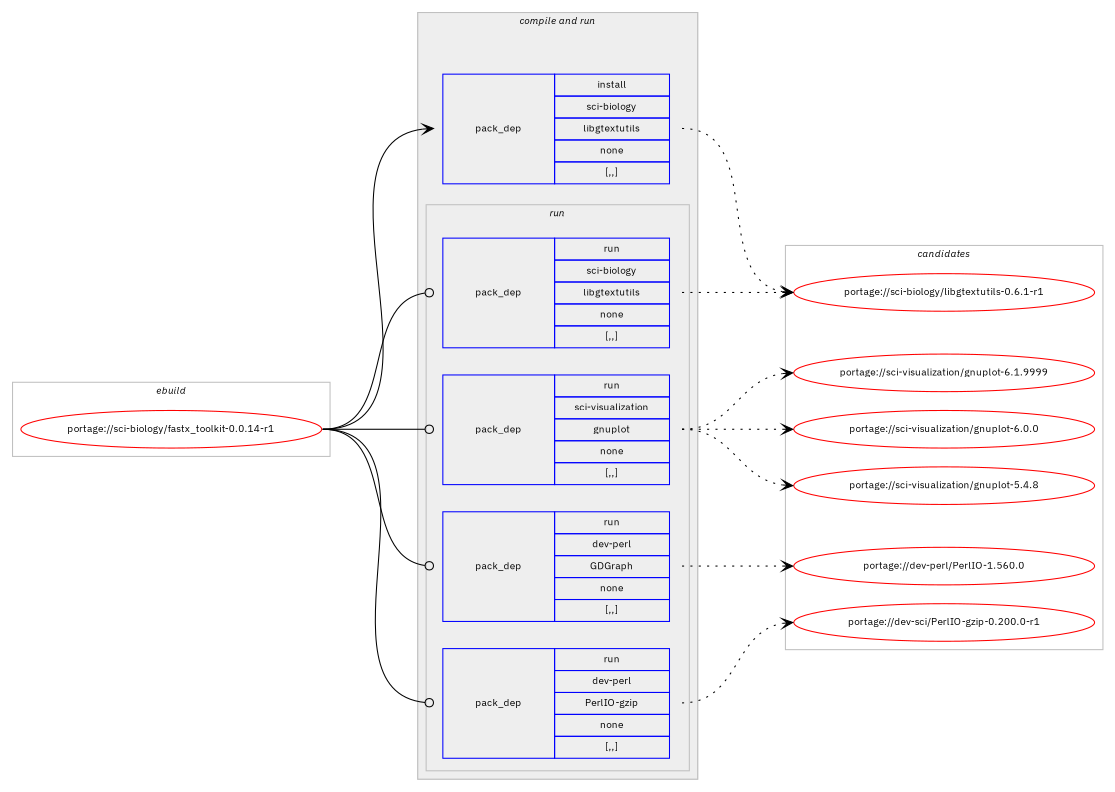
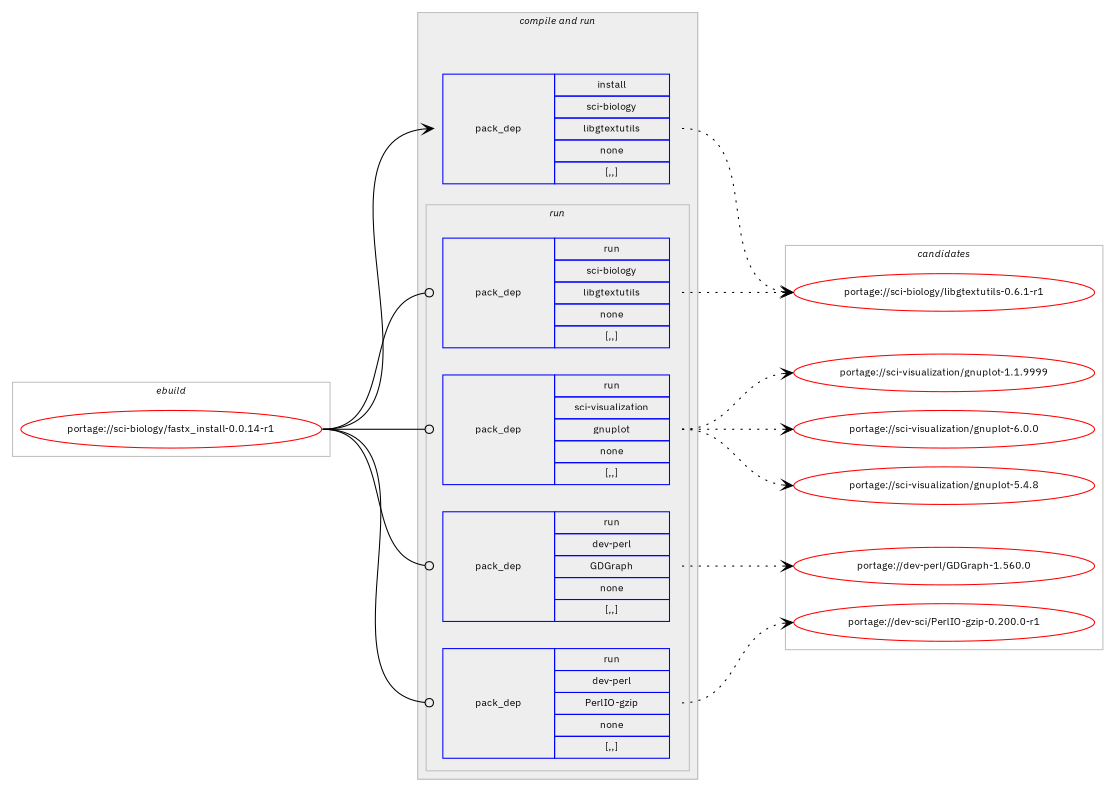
node "portage://sci-visualization/gnuplot-6.1.9999": label "portage://sci-visualization/gnuplot-6.1.9999" -> "portage://sci-visualization/gnuplot-1.1.9999"
node "portage://sci-biology/fastx_toolkit-0.0.14-r1": label "portage://sci-biology/fastx_toolkit-0.0.14-r1" -> "portage://sci-biology/fastx_install-0.0.14-r1"
node "portage://dev-perl/PerlIO-1.560.0": label "portage://dev-perl/PerlIO-1.560.0" -> "portage://dev-perl/GDGraph-1.560.0"
